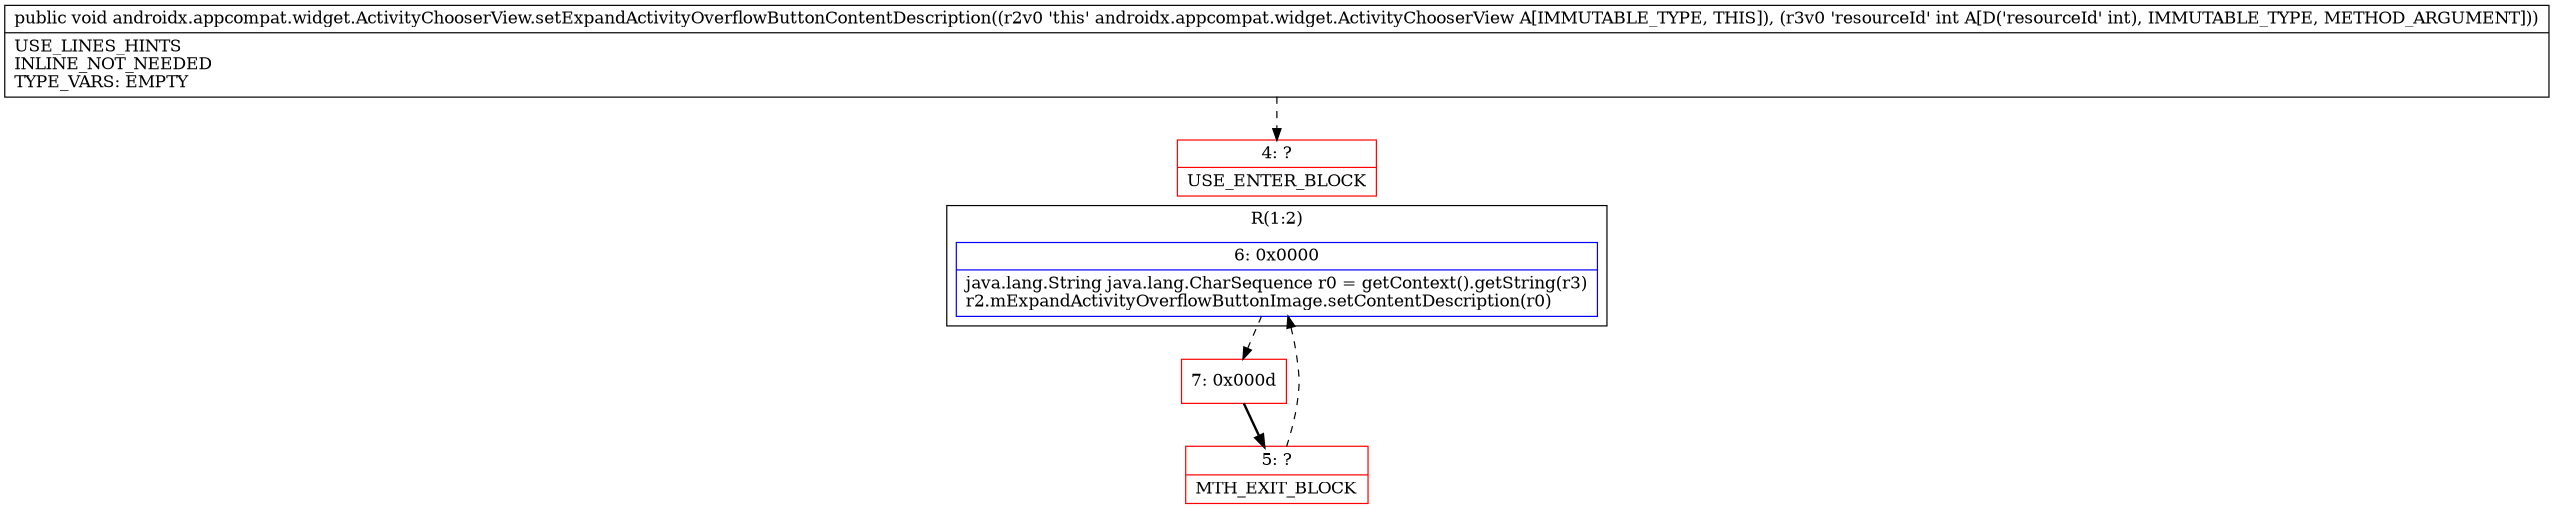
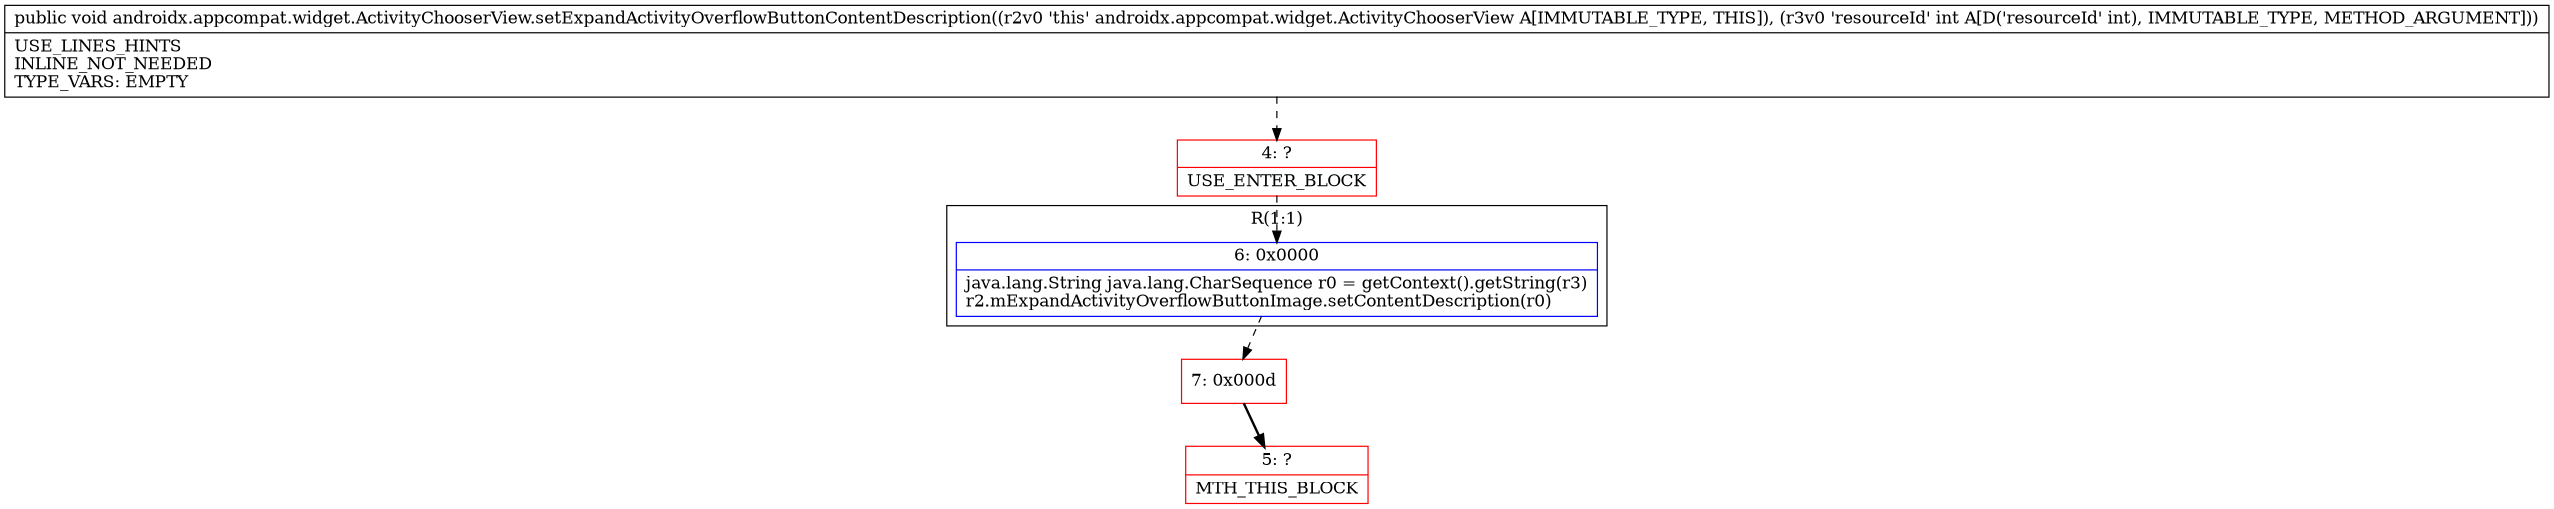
cluster "R(1:2)": label "R(1:2)" -> "R(1:1)"
edge "5: ?" -> "6: 0x0000": now "4: ?" -> "6: 0x0000"
node "5: ?": text "MTH_EXIT_BLOCK" -> "MTH_THIS_BLOCK"
